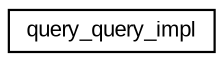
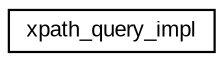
node "query_query_impl": label "query_query_impl" -> "xpath_query_impl"
